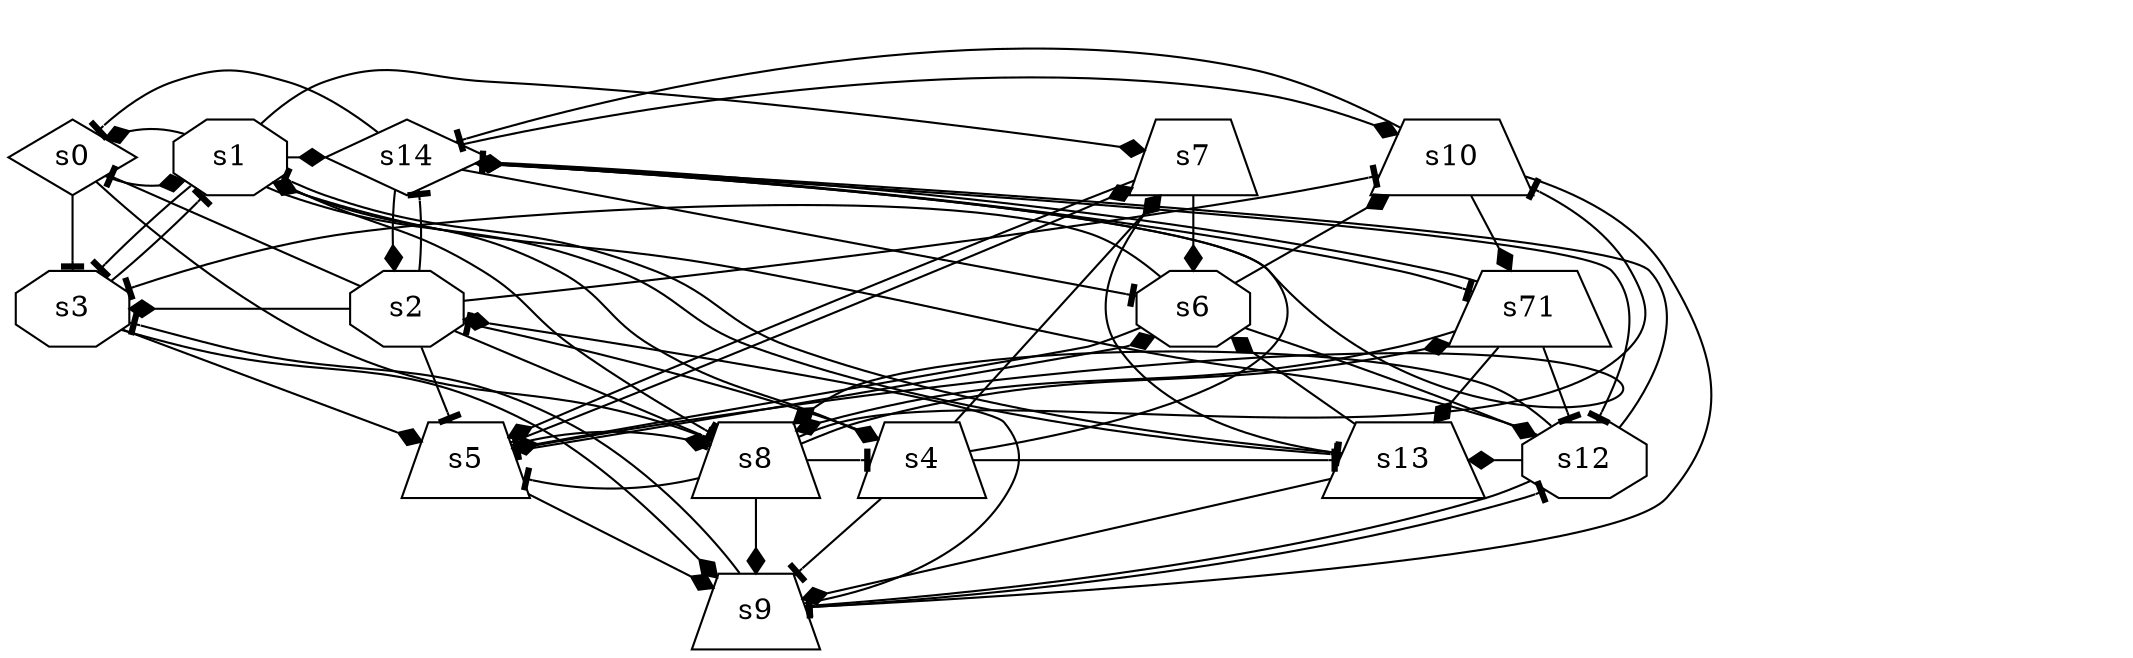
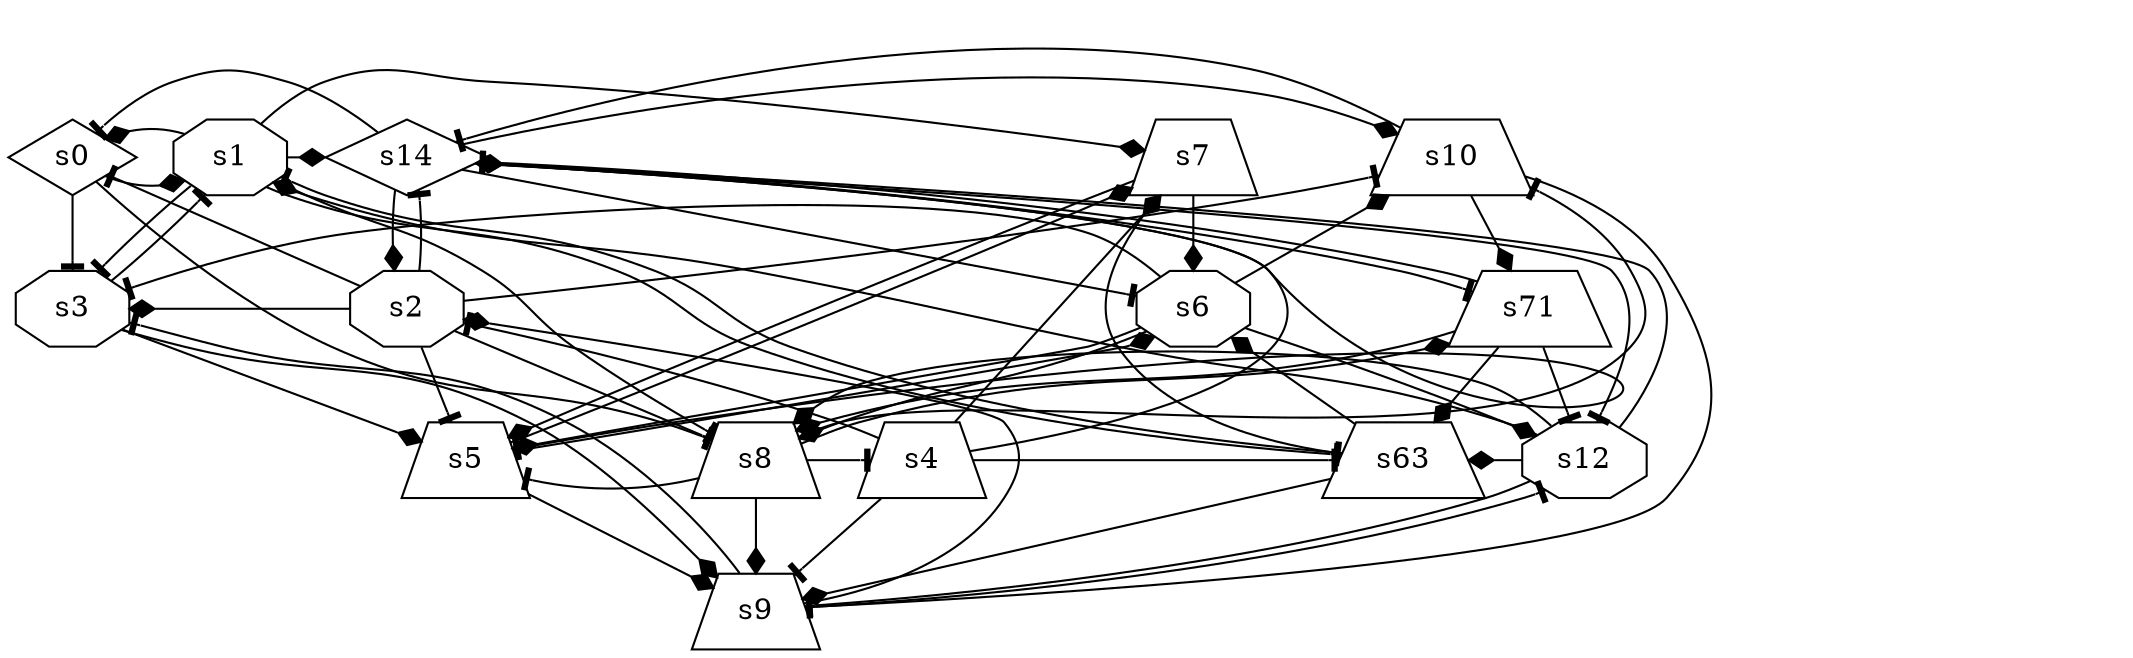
edge "s1" -> "s4": removed
edge "s5" -> "s8": now "s6" -> "s8"
node "s13": label "s13" -> "s63"
